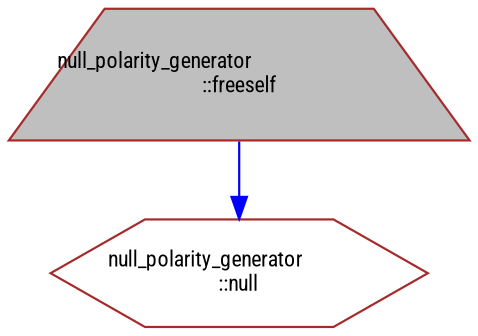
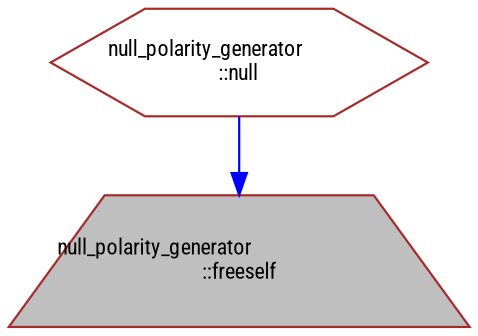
edge "null_polarity_generator ::freeself" -> "null_polarity_generator ::null": reversed
